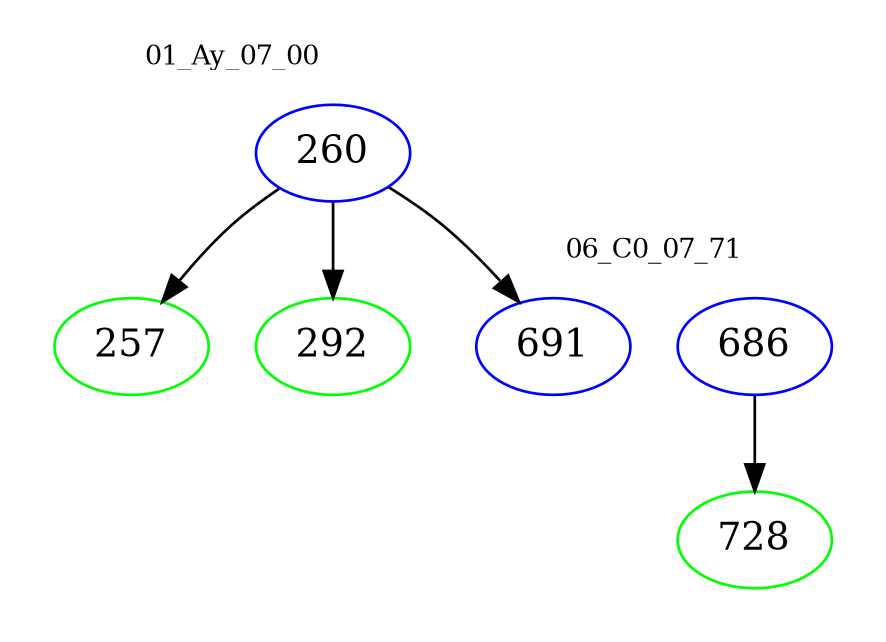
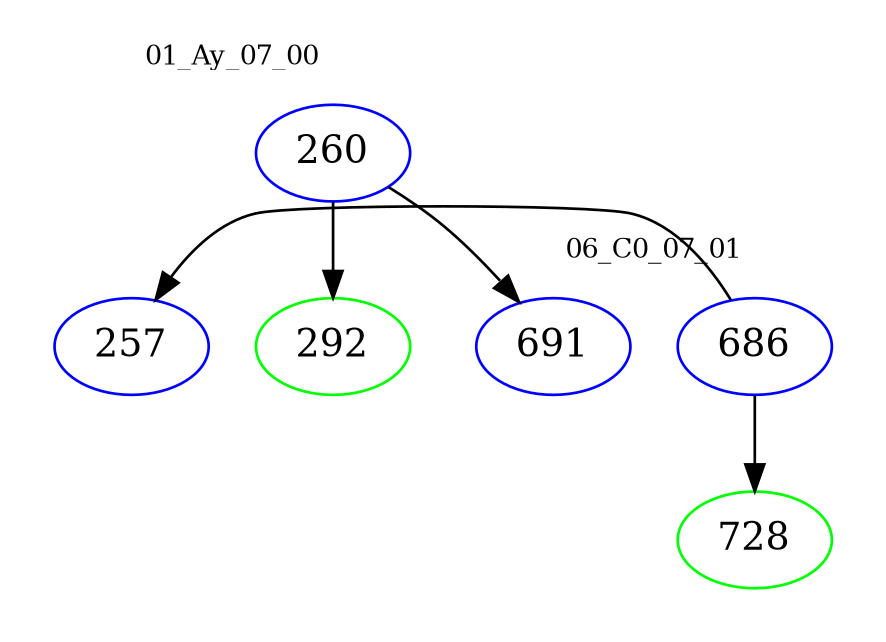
edge "260" -> "257": now "686" -> "257"
cluster "06_C0_07_71": label "06_C0_07_71" -> "06_C0_07_01"
node "257": color green -> blue
